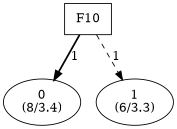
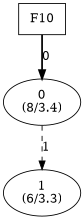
edge "F10" -> "1 (6/3.3)": now "0 (8/3.4)" -> "1 (6/3.3)"
edge "F10" -> "0 (8/3.4)": label "1" -> "0"
